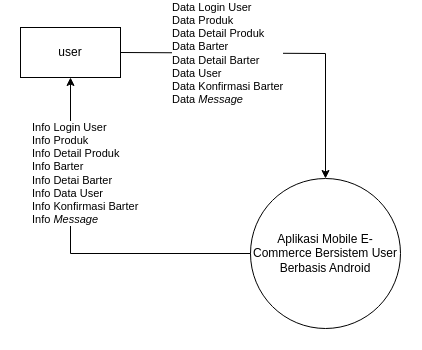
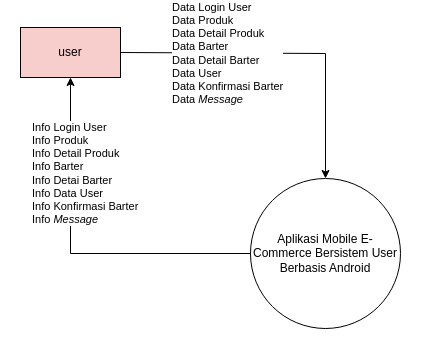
node "user": fillcolor #ffffff -> #f8cecc
